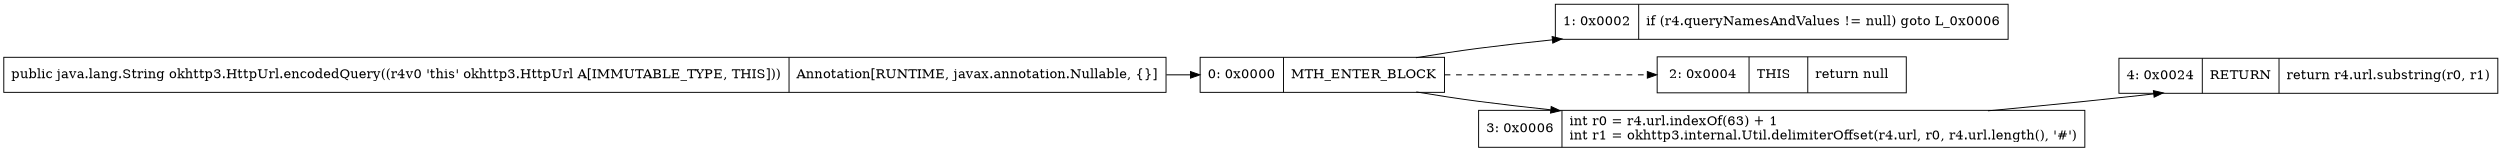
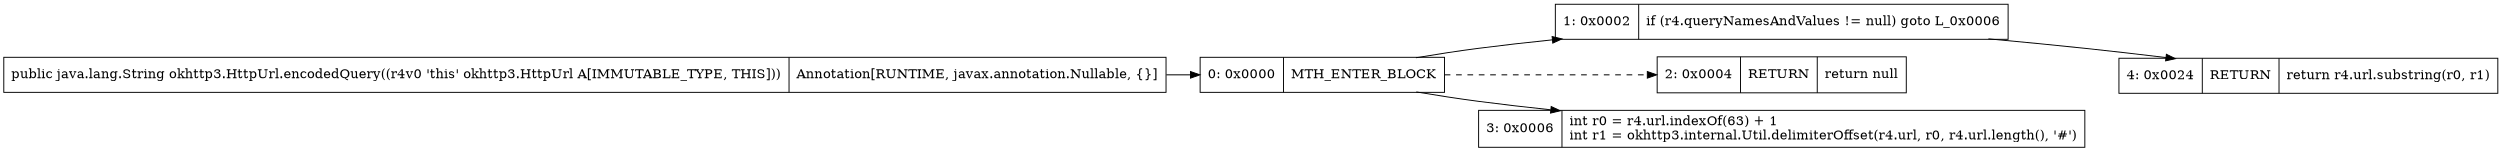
node "2: 0x0004": text "THIS" -> "RETURN"
edge "3: 0x0006" -> "4: 0x0024": now "1: 0x0002" -> "4: 0x0024"
